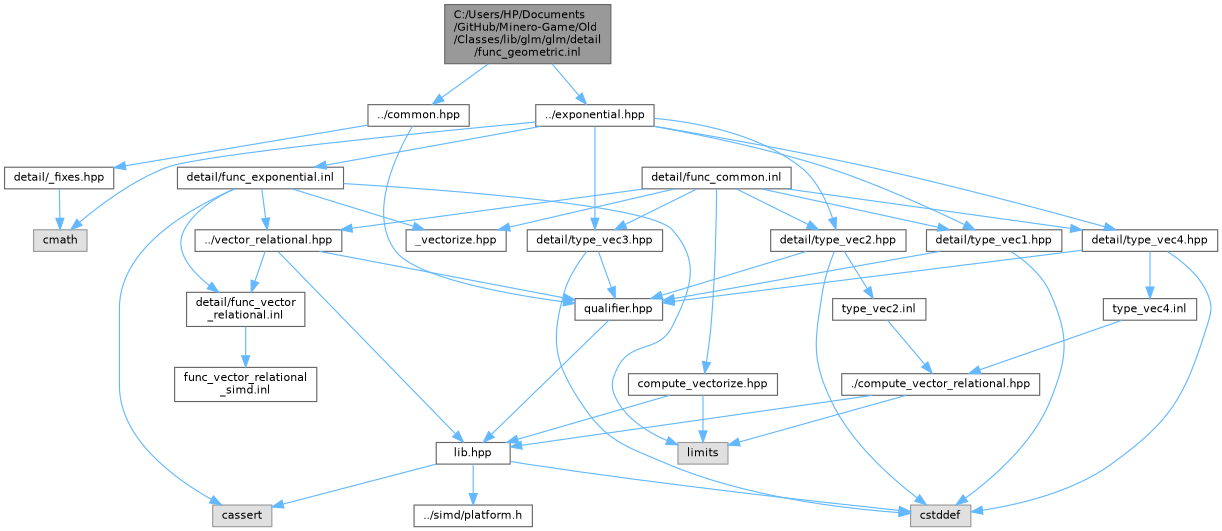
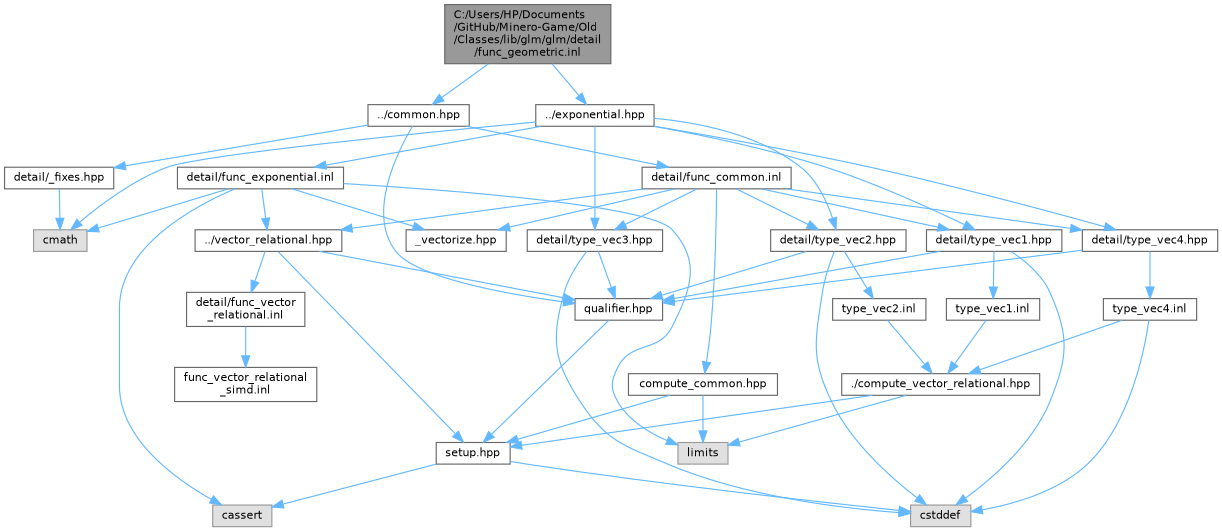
edge "../common.hpp" -> "detail/func_common.inl": added
edge "detail/func_exponential.inl" -> "detail/func_vector _relational.inl": now "detail/func_exponential.inl" -> "cmath"
node "type_vec1.inl": added
node "compute_vectorize.hpp": label "compute_vectorize.hpp" -> "compute_common.hpp"
edge "detail/type_vec4.hpp" -> "cstddef": now "type_vec4.inl" -> "cstddef"
node "lib.hpp": label "lib.hpp" -> "setup.hpp"
node "../simd/platform.h": removed
